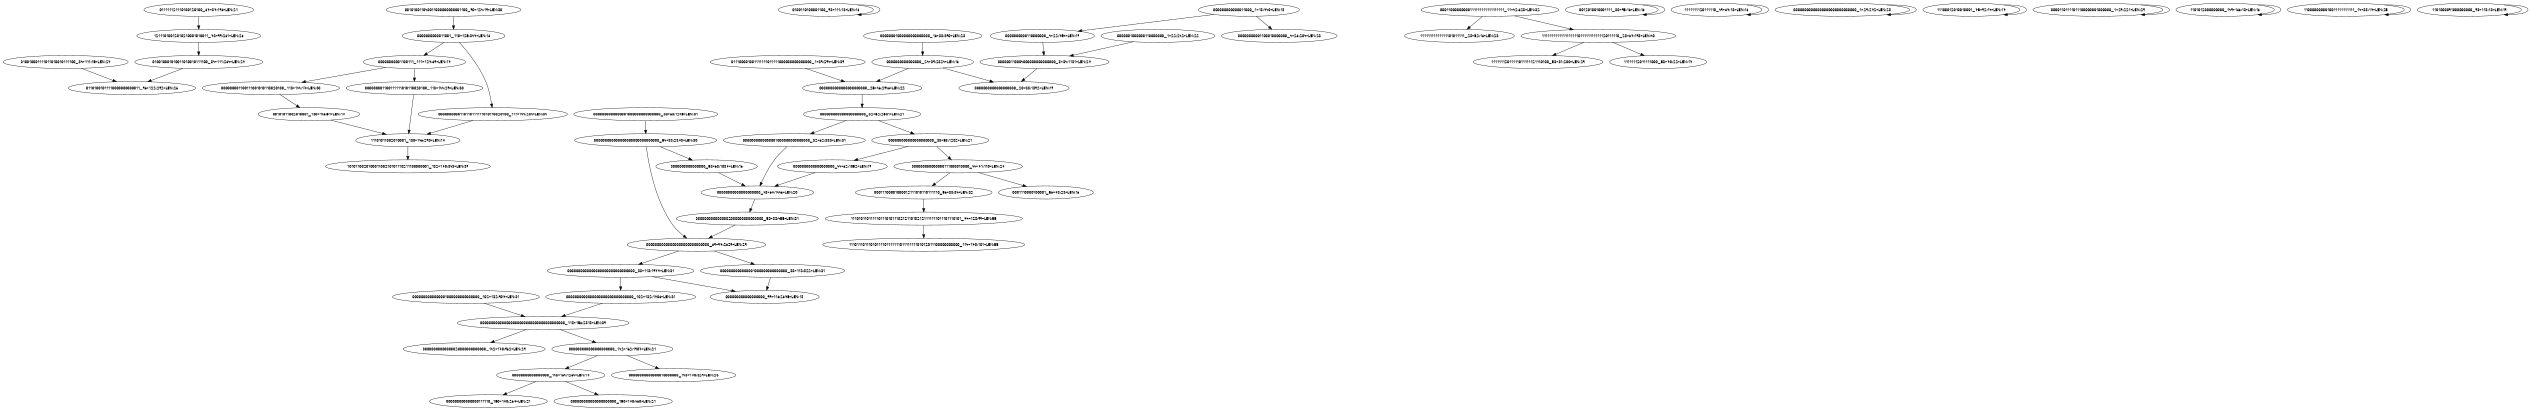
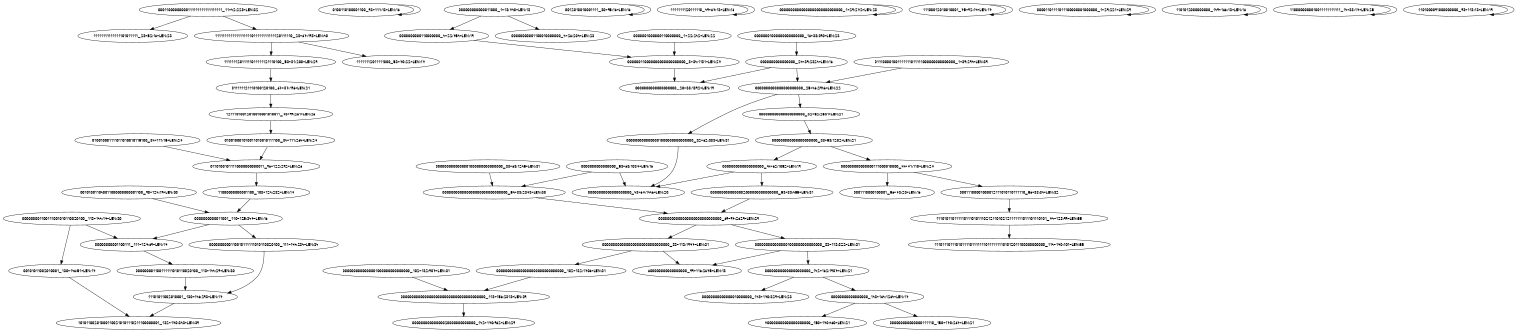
node "00011000000000111111111111111111_11-42:628-LEN:32": label "00011000000000111111111111111111_11-42:628-LEN:32" -> "00011000000000111111111111111111_11-42:228-LEN:32"
node "12111010012010210001010011_73-99:261-LEN:26": label "12111010012010210001010011_73-99:261-LEN:26" -> "12111010012010010001010011_73-99:261-LEN:26"
node "010010001111011010010111100_84-111:15-LEN:27": label "010010001111011010010111100_84-111:15-LEN:27" -> "010010001111011010010115100_84-111:15-LEN:27"
node "000000110004000000000000000_8-34:1181-LEN:27": label "000000110004000000000000000_8-34:1181-LEN:27" -> "000000110000000000000000000_8-34:1181-LEN:27"
edge "11111112011111011111121110100_53-81:200-LEN:29" -> "011111121110100120100_67-87:196-LEN:21": added
edge "00000000001100111_111-127:69-LEN:17" -> "000000001100111001010110020100_113-144:17-LEN:30": reversed
node "0000000000110110111111010110020100_111-144:284-LEN:34": label "0000000000110110111111010110020100_111-144:284-LEN:34" -> "0000000000110010111111010110020100_111-144:284-LEN:34"
edge "00101011002010001_130-146:51-LEN:17" -> "11101011002010001_130-146:293-LEN:17": now "00101011002010001_130-146:51-LEN:17" -> "101011002010001100210101110211100000001_132-170:343-LEN:39"
edge "000000000000000000000_32-52:2531-LEN:21" -> "0000000000000001000000000000000_32-62:383-LEN:31": now "0000000000000000000000_25-46:2946-LEN:22" -> "0000000000000001000000000000000_32-62:383-LEN:31"
edge "000000000000000000000000000000_54-83:2373-LEN:30" -> "0000000000000000_53-68:1037-LEN:16": reversed
node "11000000000001100_108-124:282-LEN:17": added
edge "00000000000000000000_48-67:1446-LEN:20" -> "0000000000000002000000000000000_53-83:455-LEN:31": now "0000000000000000000_44-62:1052-LEN:19" -> "0000000000000002000000000000000_53-83:455-LEN:31"
node "000000000000000000_99-116:2675-LEN:18": label "000000000000000000_99-116:2675-LEN:18" -> "600000000000000000_99-116:2675-LEN:18"
edge "000000000000000000000000000000000000000_118-156:2818-LEN:39" -> "000000000000000000000_142-162:1907-LEN:21": now "0000000000000001000000000000000_83-113:822-LEN:31" -> "000000000000000000000_142-162:1907-LEN:21"
node "000000000000000000000_150-170:460-LEN:21": label "000000000000000000000_150-170:460-LEN:21" -> "700000000000000000000_150-170:460-LEN:21"
